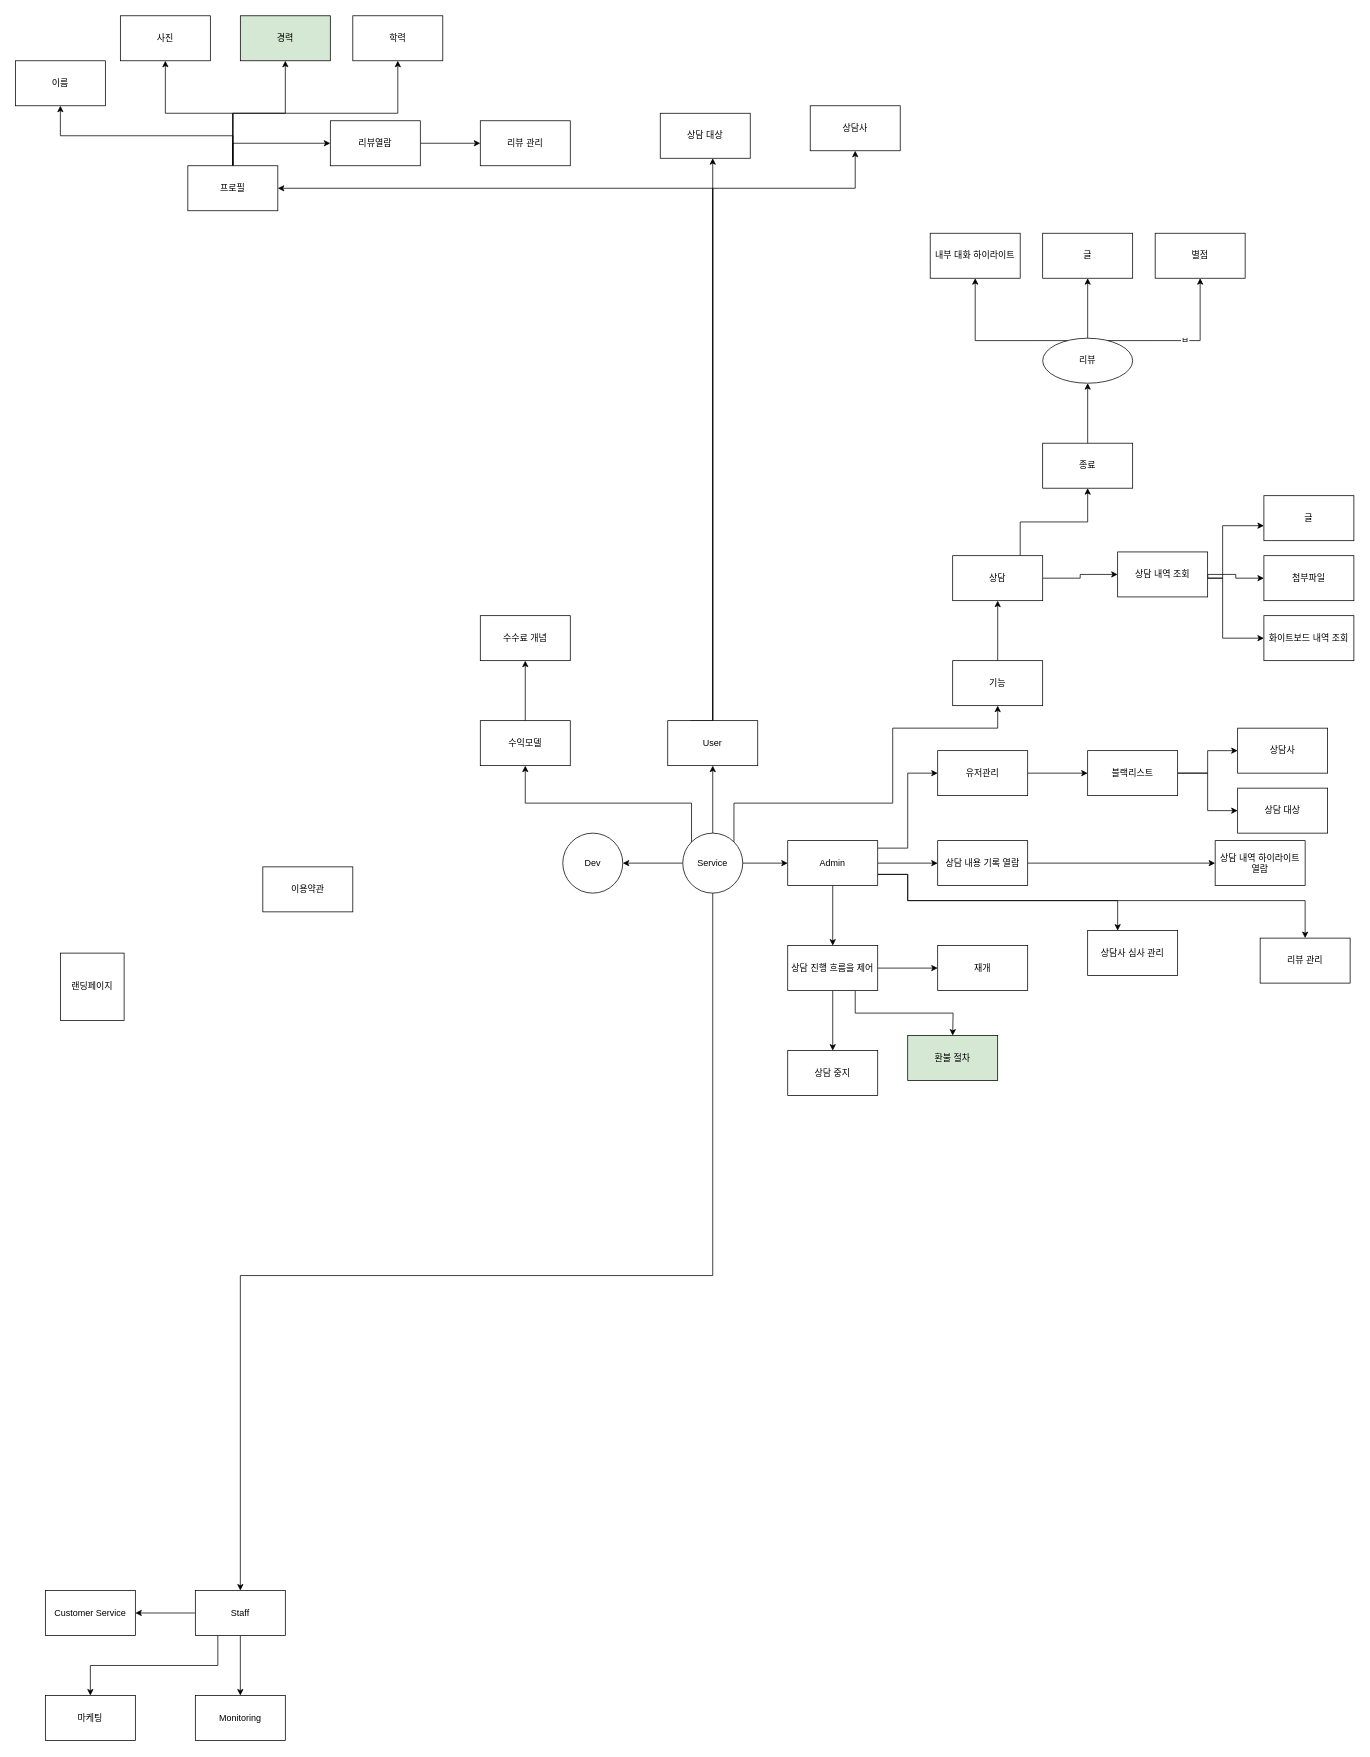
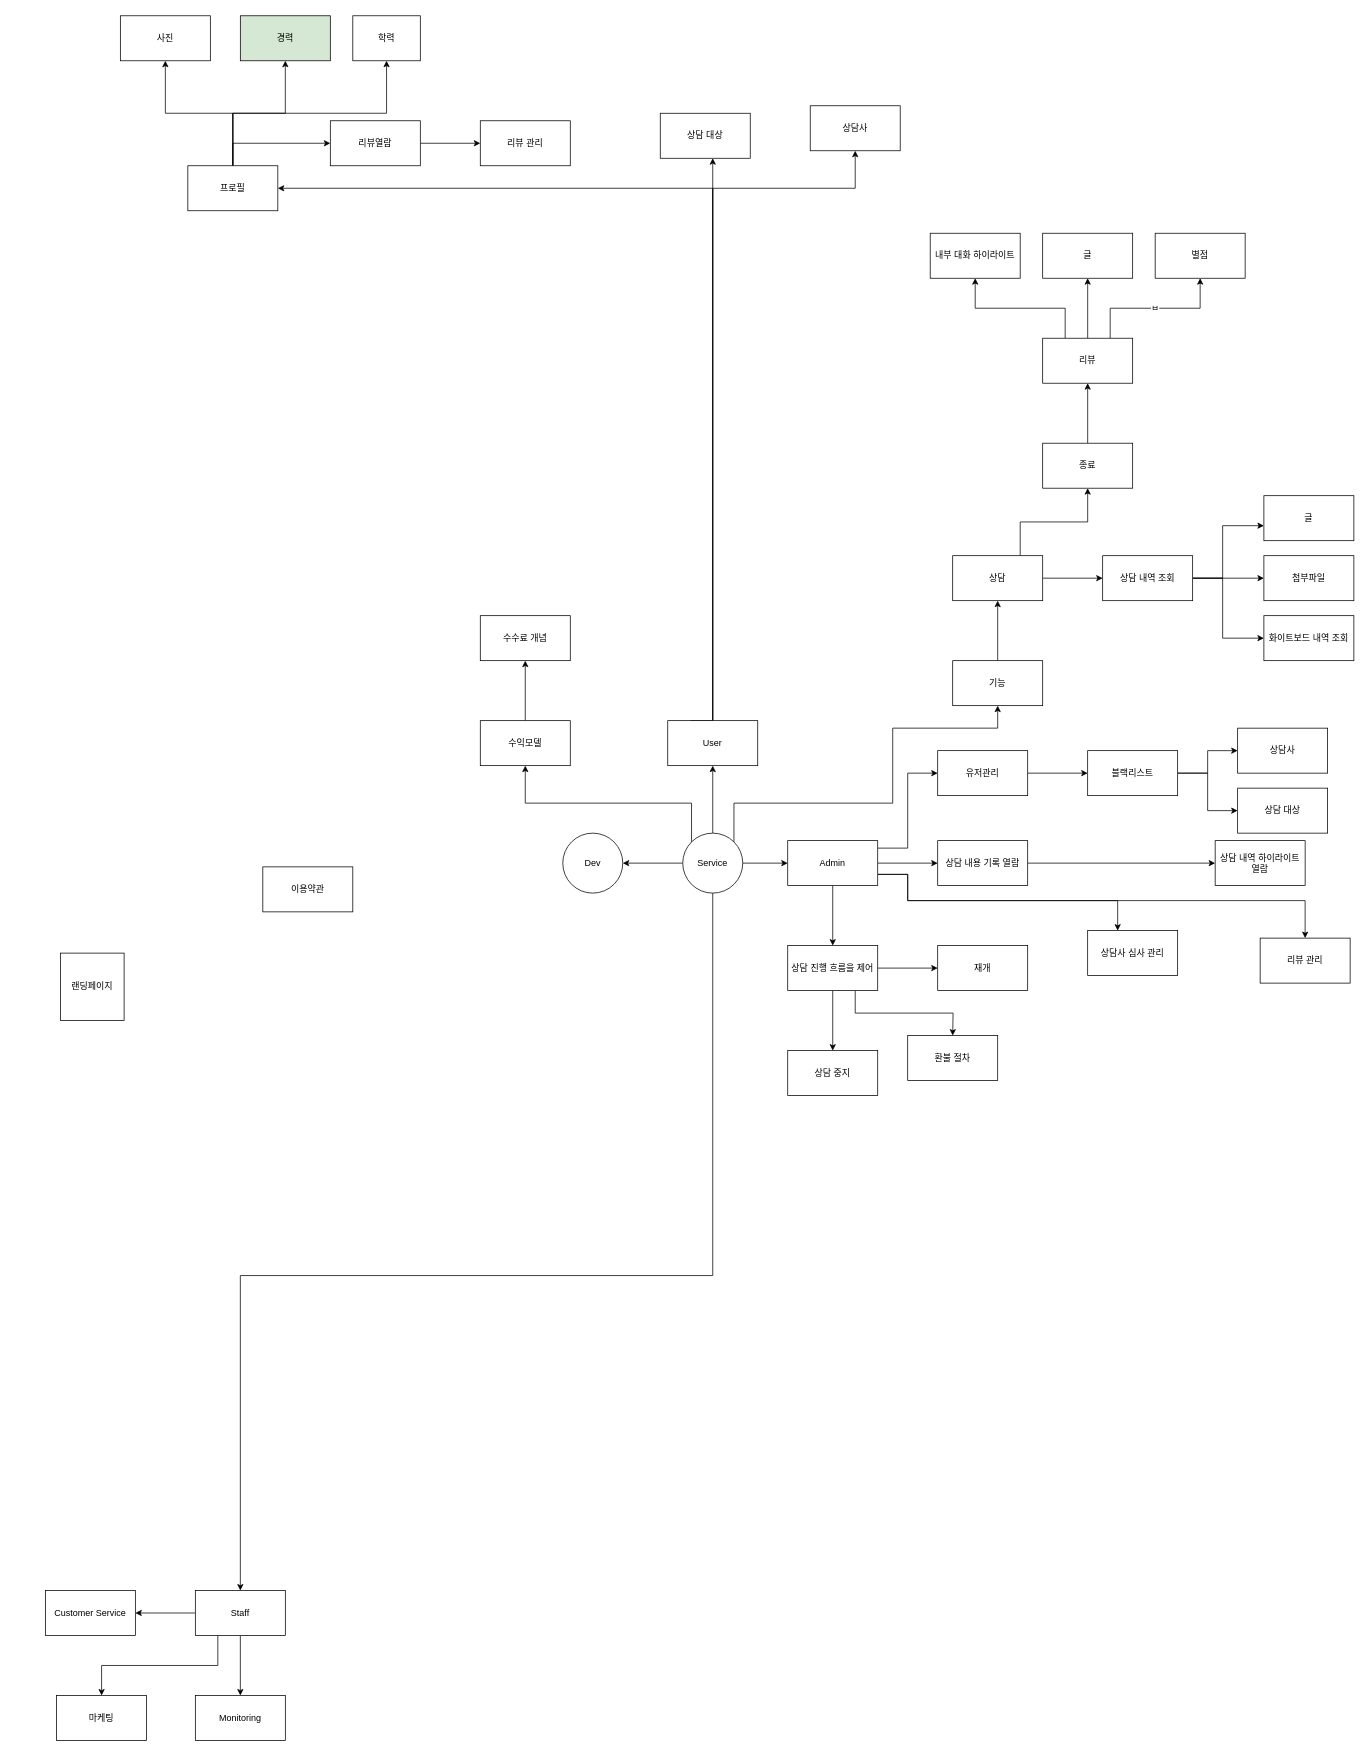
node "학력": size 90x45 -> 68x45
node "이름": removed
edge "프로필" -> "이름": removed
node "리뷰": shape ellipse -> rectangle
node "상담 내역 조회": moved (1163, 574) -> (1148, 578)
node "환불 절차": fillcolor #d5e8d4 -> #ffffff
node "마케팅": moved (90, 1718) -> (102, 1718)
